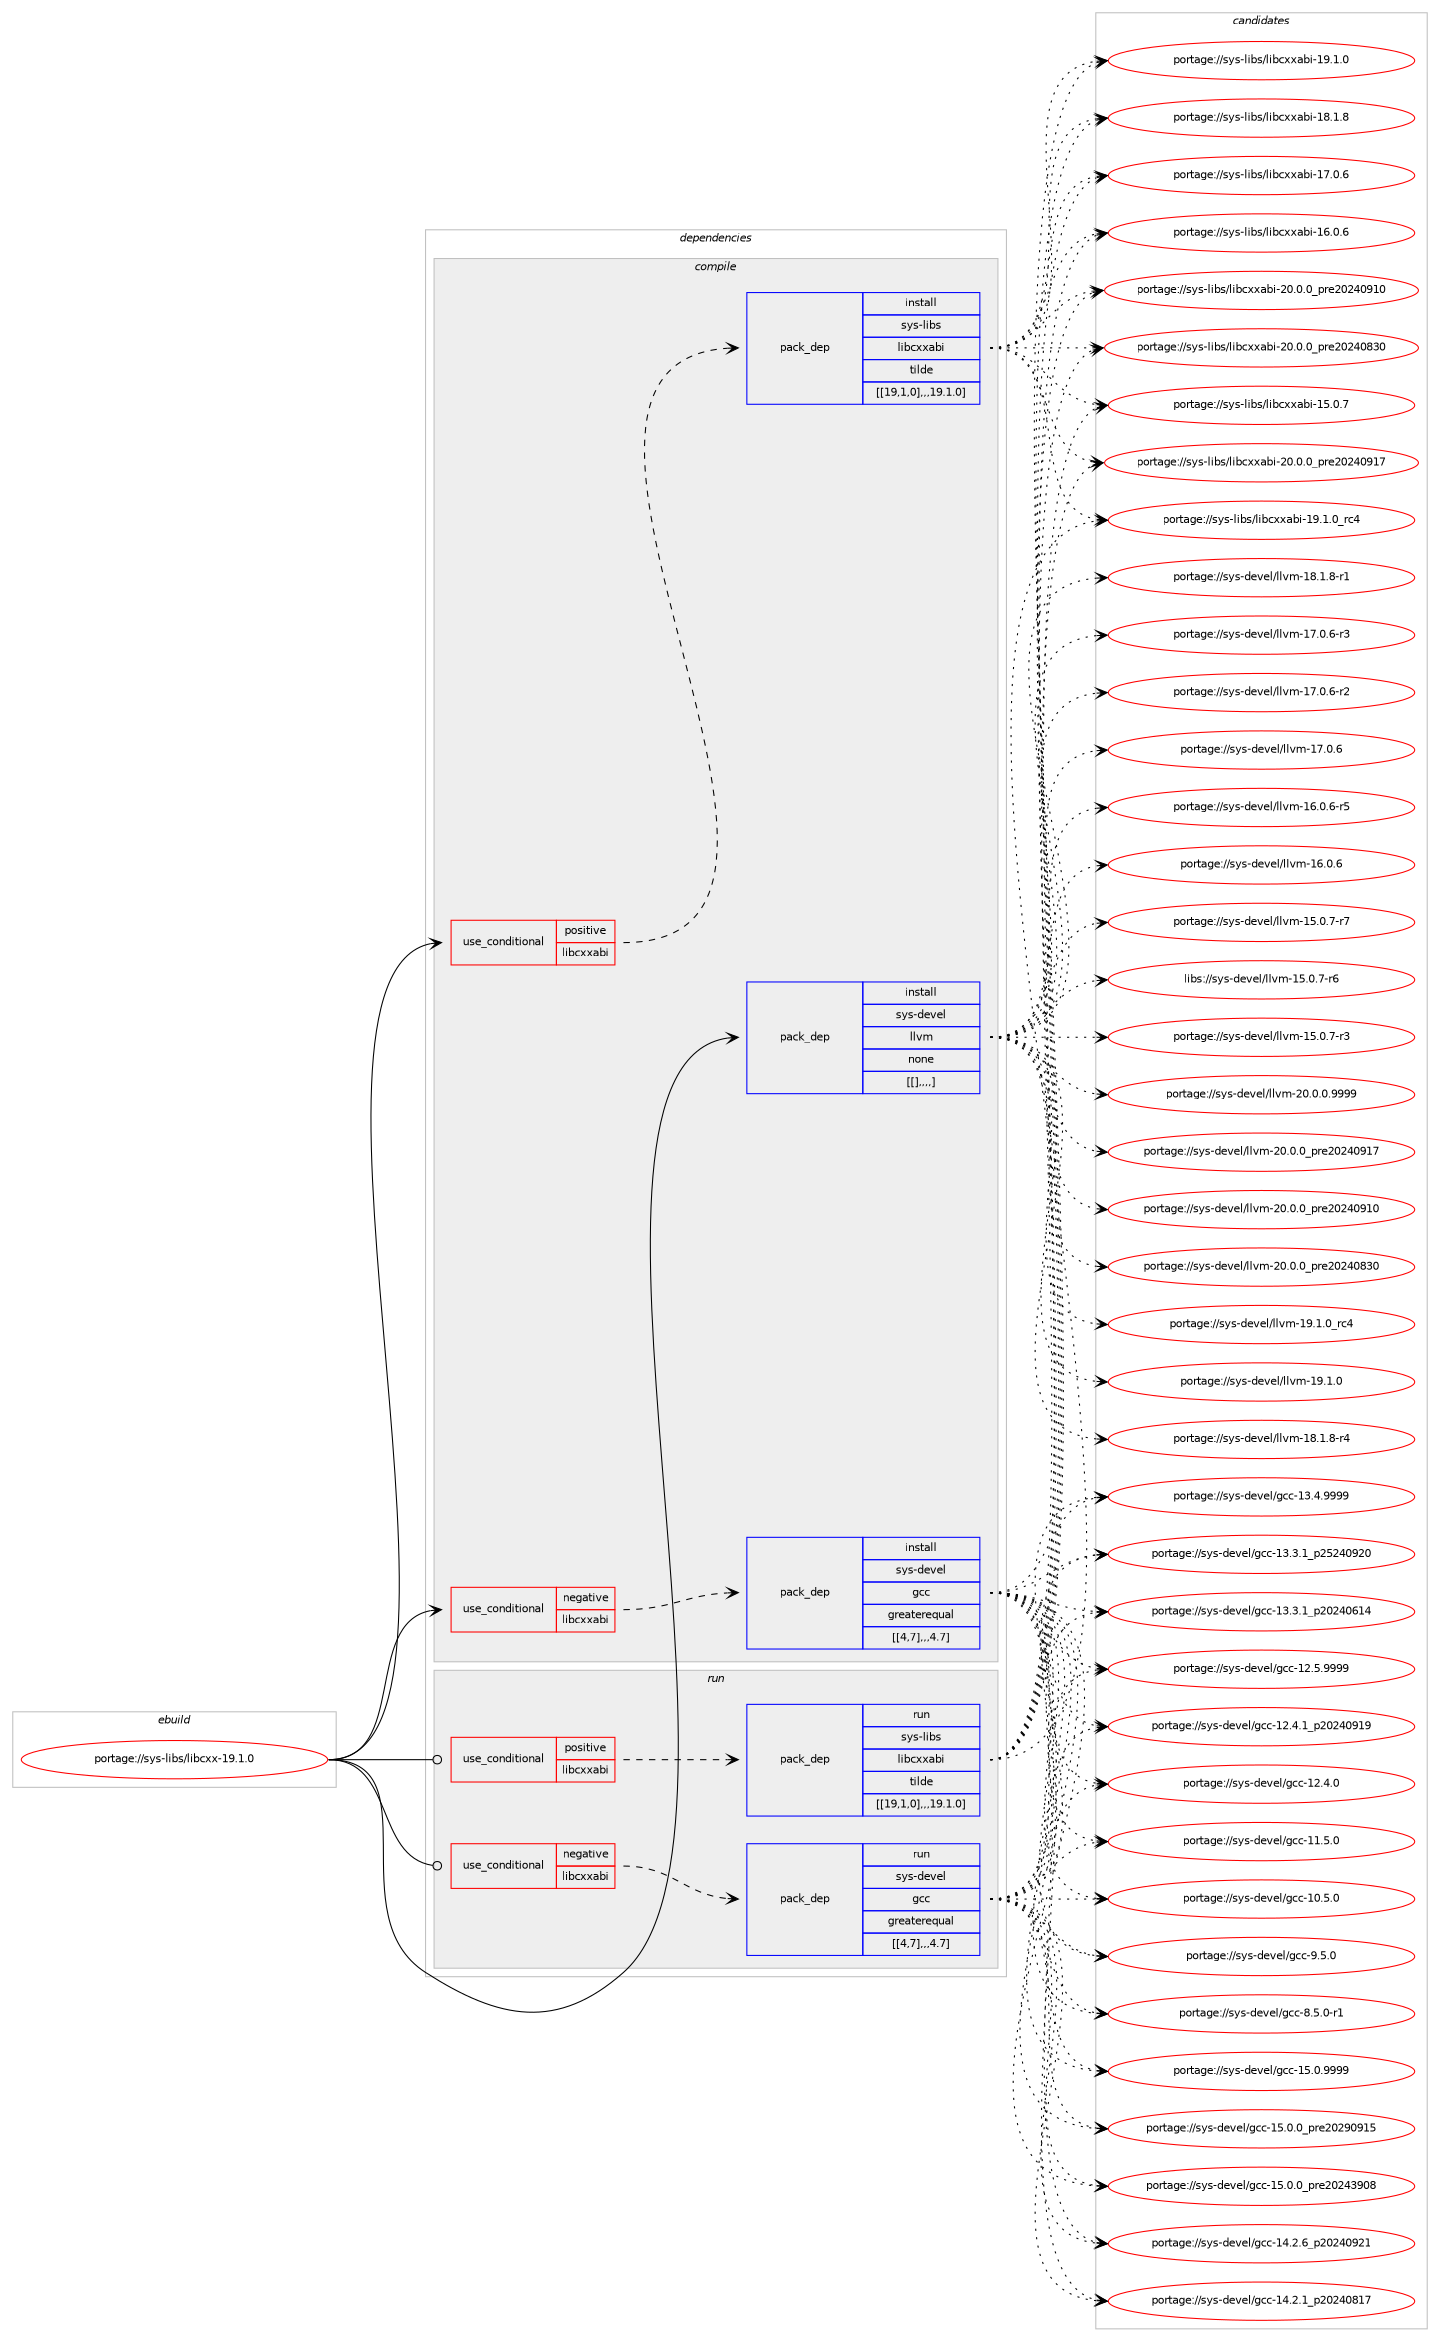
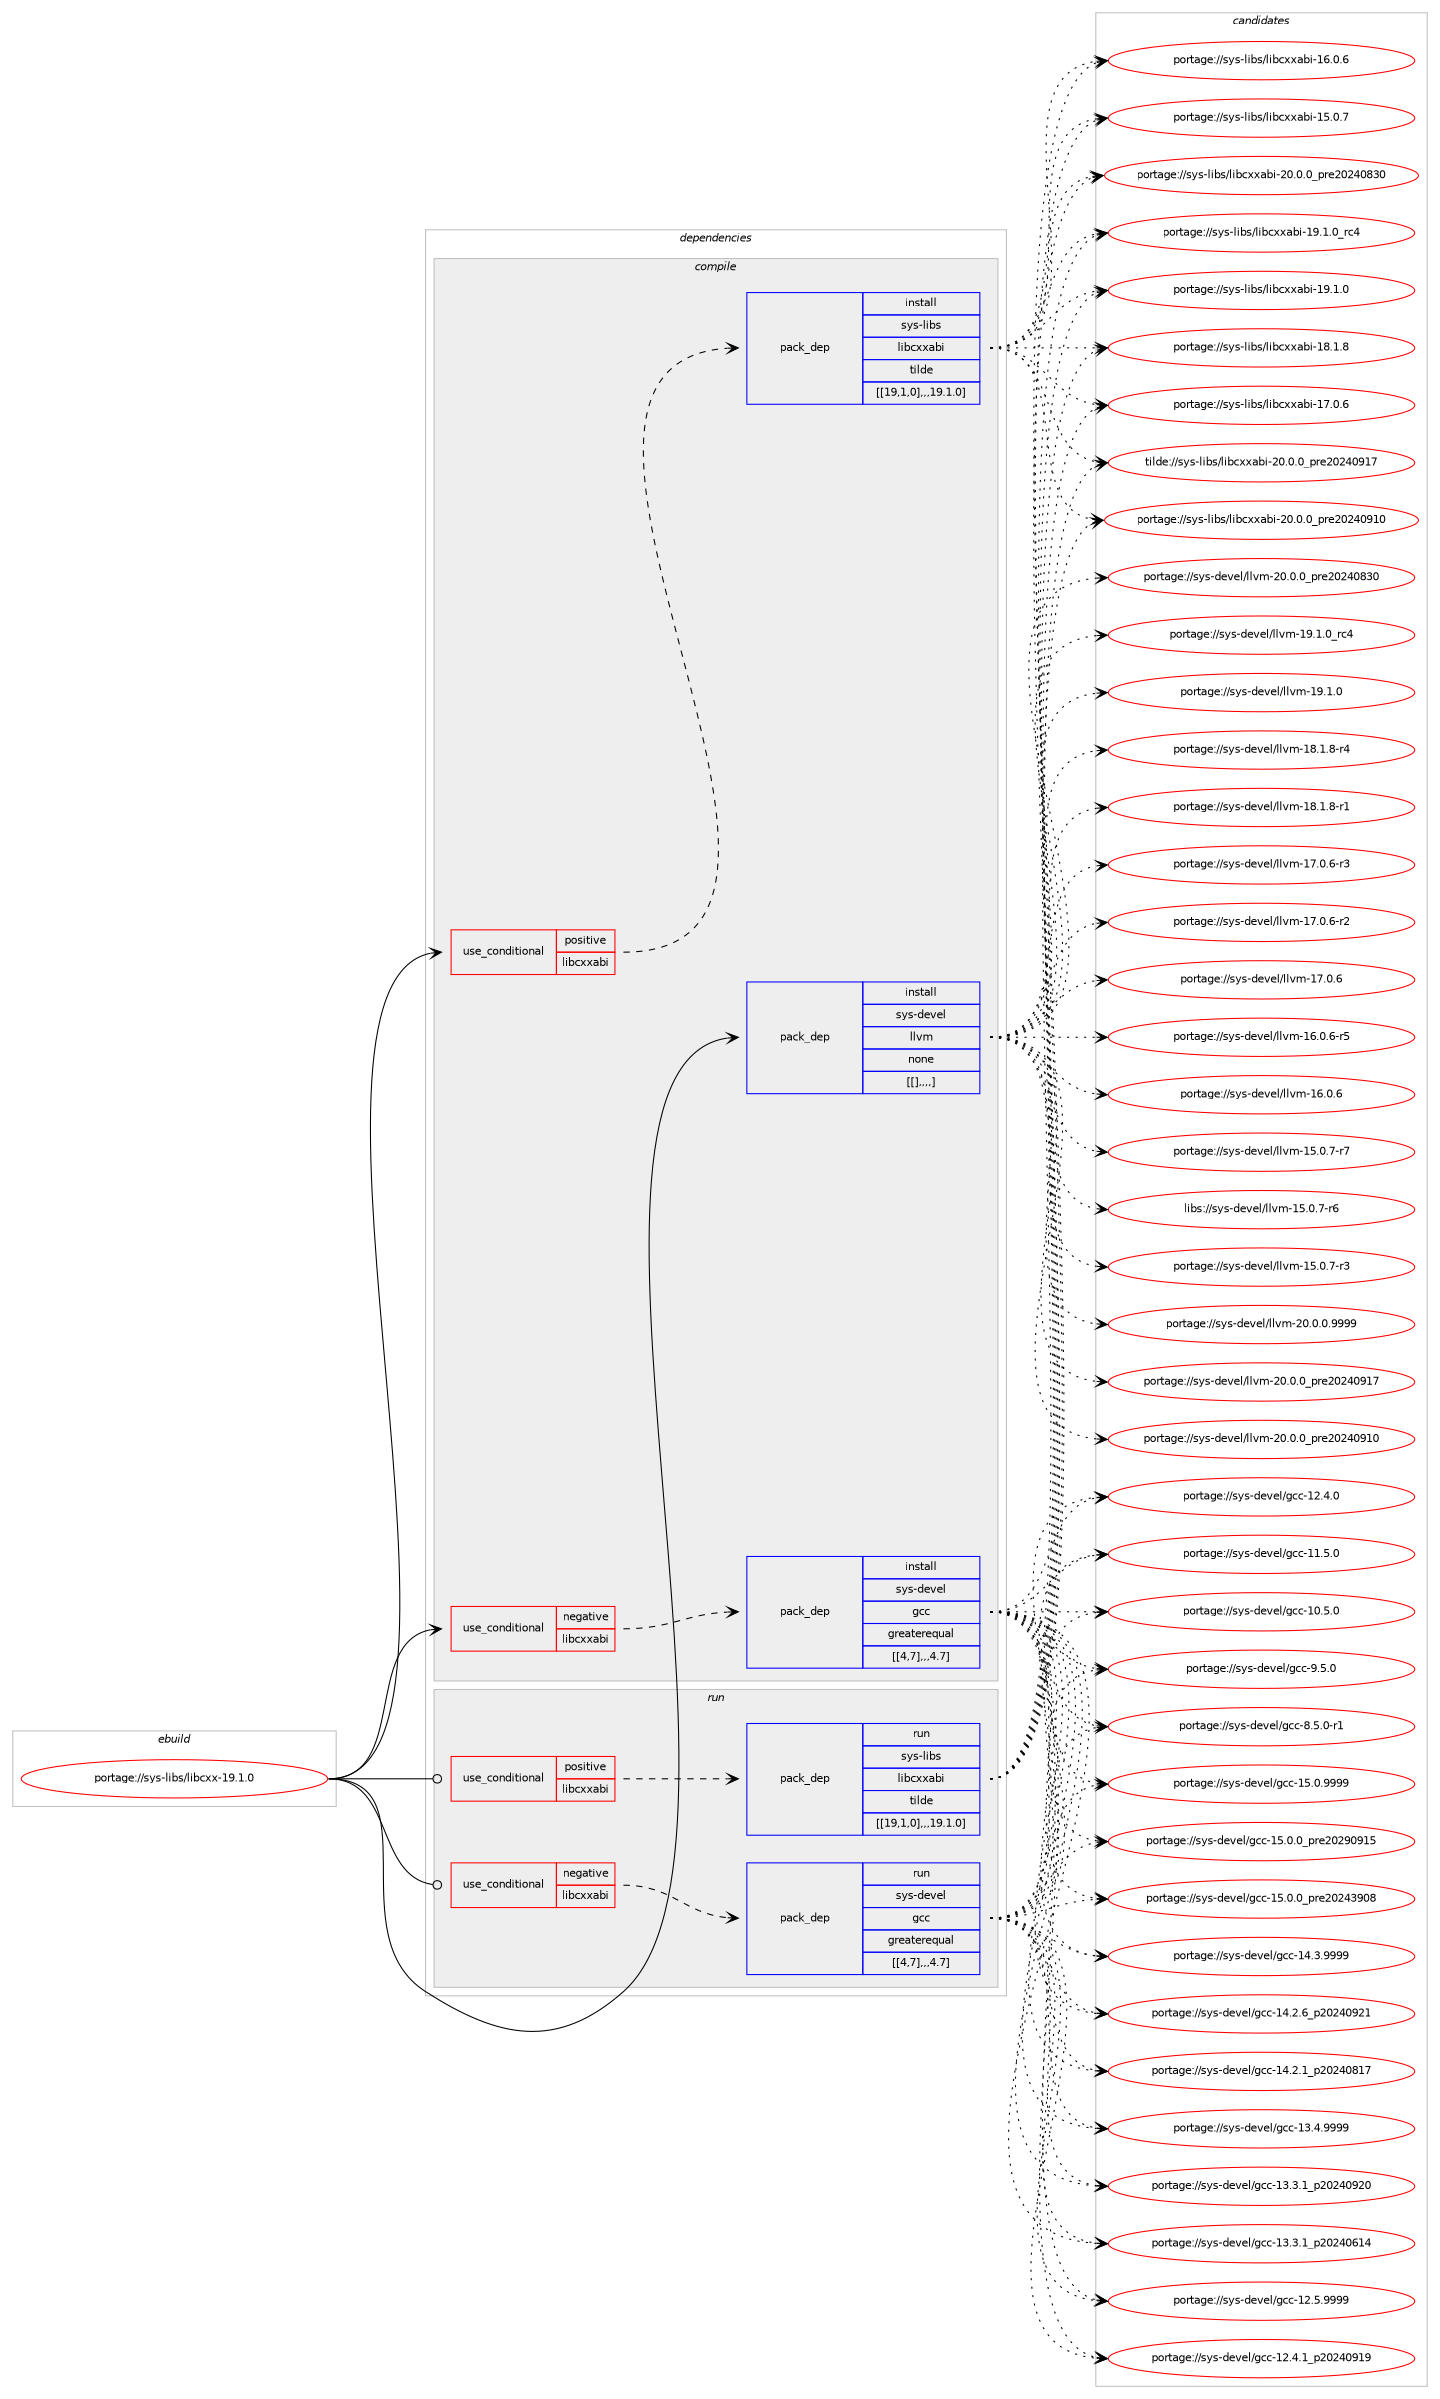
node "portage://sys-libs/libcxxabi-20.0.0_pre20240917": label "portage://sys-libs/libcxxabi-20.0.0_pre20240917" -> "tilde://sys-libs/libcxxabi-20.0.0_pre20240917"
node "portage://sys-devel/gcc-13.3.1_p25240920": label "portage://sys-devel/gcc-13.3.1_p25240920" -> "portage://sys-devel/gcc-13.3.1_p20240920"
node "portage://sys-devel/gcc-14.3.9999": added
